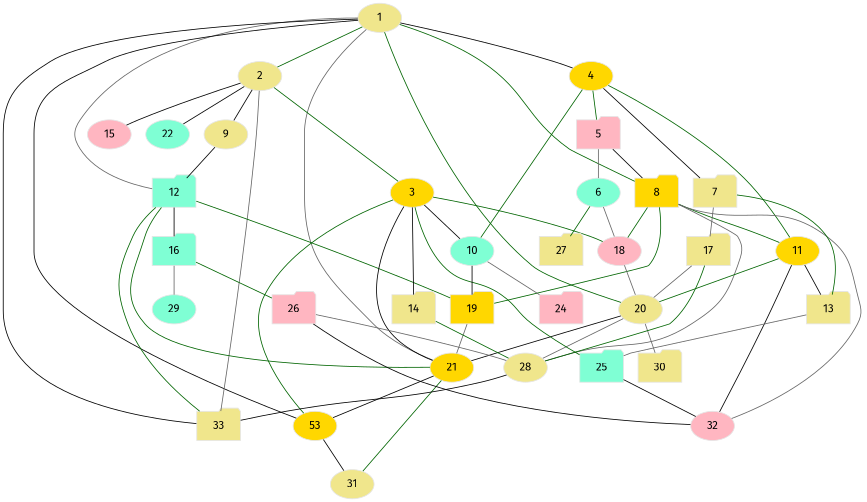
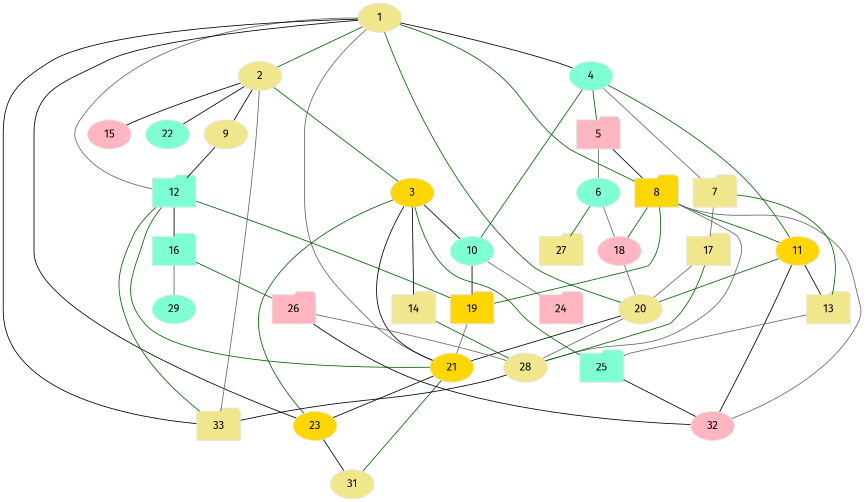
node "4": fillcolor gold -> aquamarine
edge "4" -- "7": color black -> gray40
edge "3" -- "18": removed
node "30": removed
node "53": label "53" -> "23"
